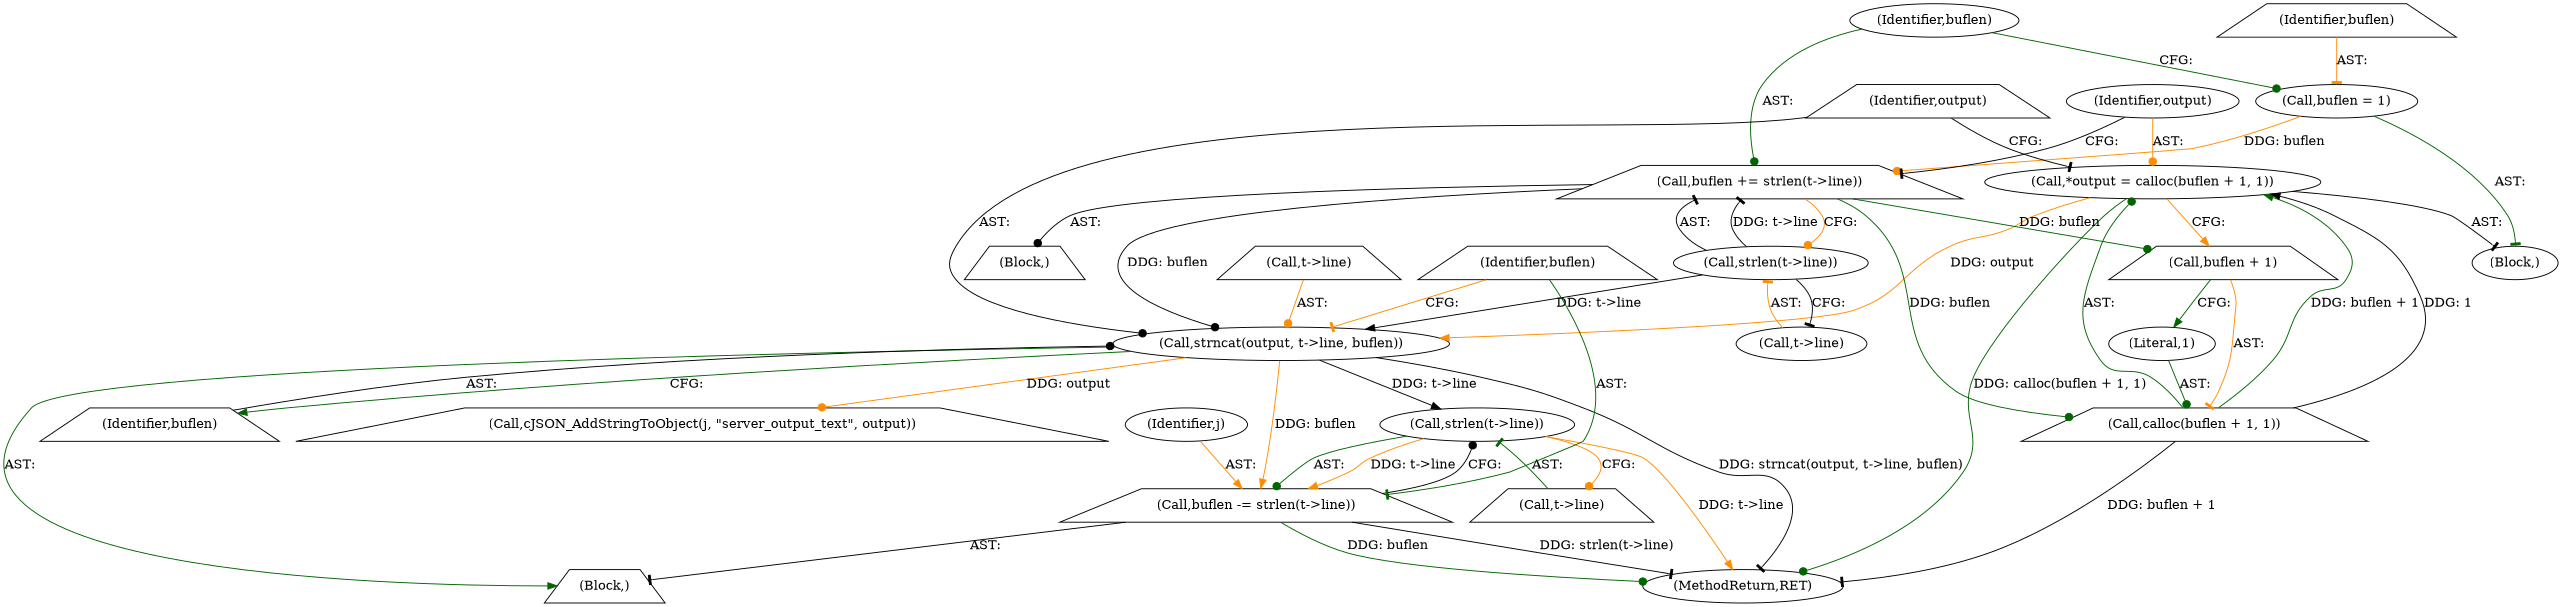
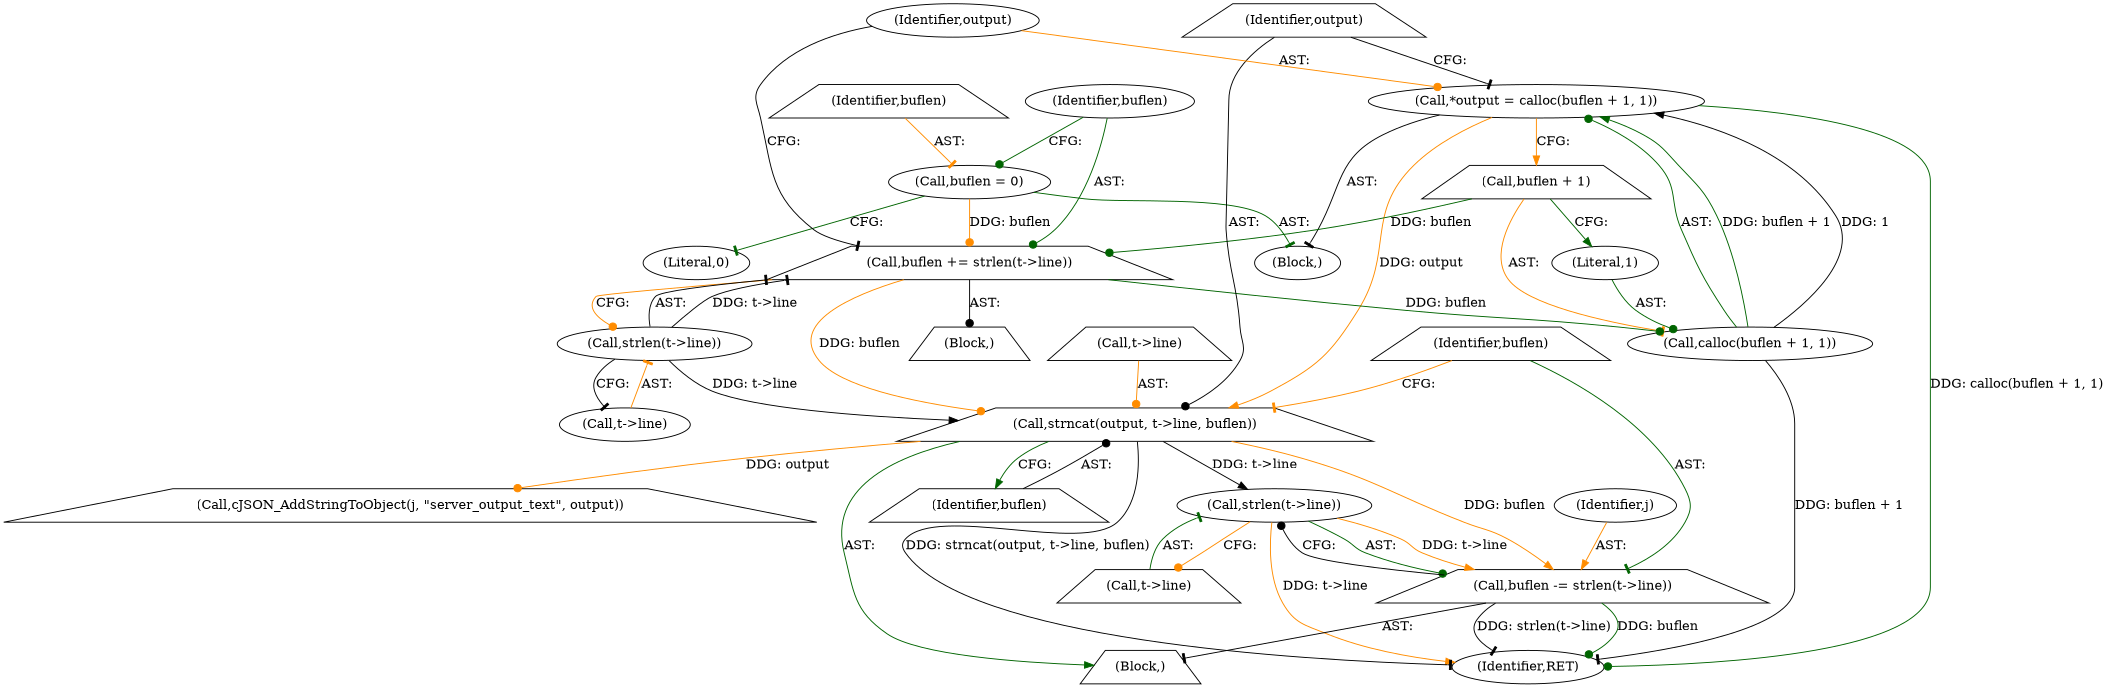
node "(Call,buflen = 1)": label "(Call,buflen = 1)" -> "(Call,buflen = 0)"
edge "(Call,buflen += strlen(t->line))" -> "(Call,strncat(output, t->line, buflen))": color black -> darkorange
edge "(Call,buflen += strlen(t->line))" -> "(Call,buflen + 1)": reversed
node "(Literal,0)": added
node "(Call,strncat(output, t->line, buflen))": shape ellipse -> trapezium
node "(Call,calloc(buflen + 1, 1))": shape trapezium -> ellipse
node "(MethodReturn,RET)": label "(MethodReturn,RET)" -> "(Identifier,RET)"
